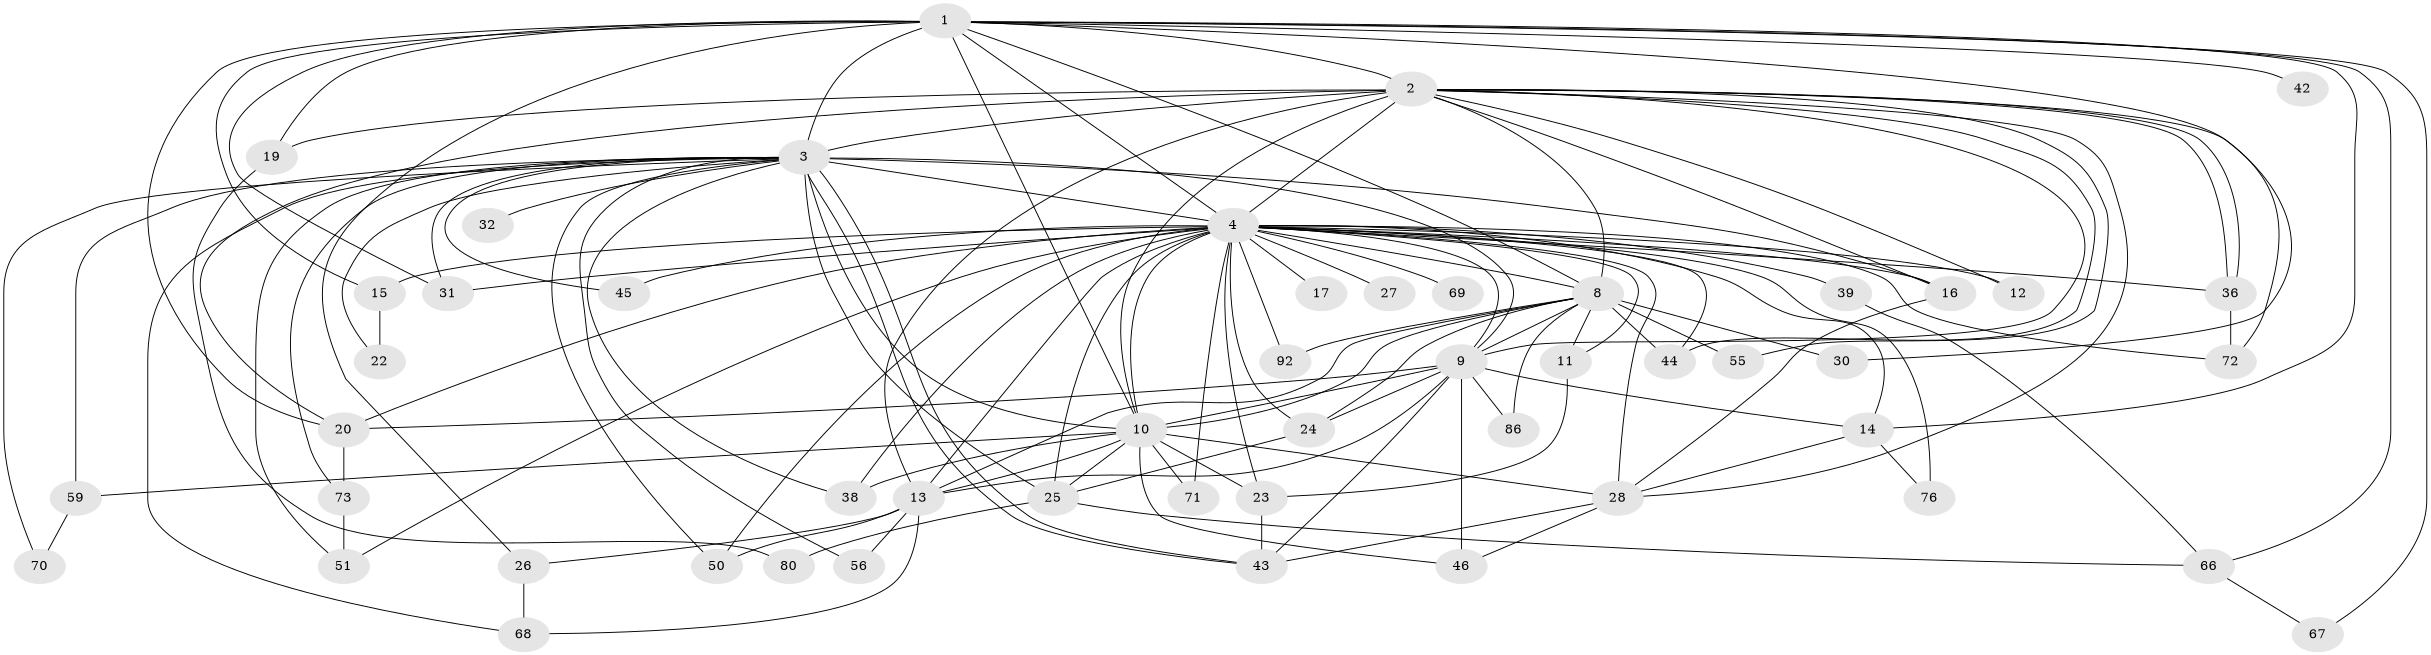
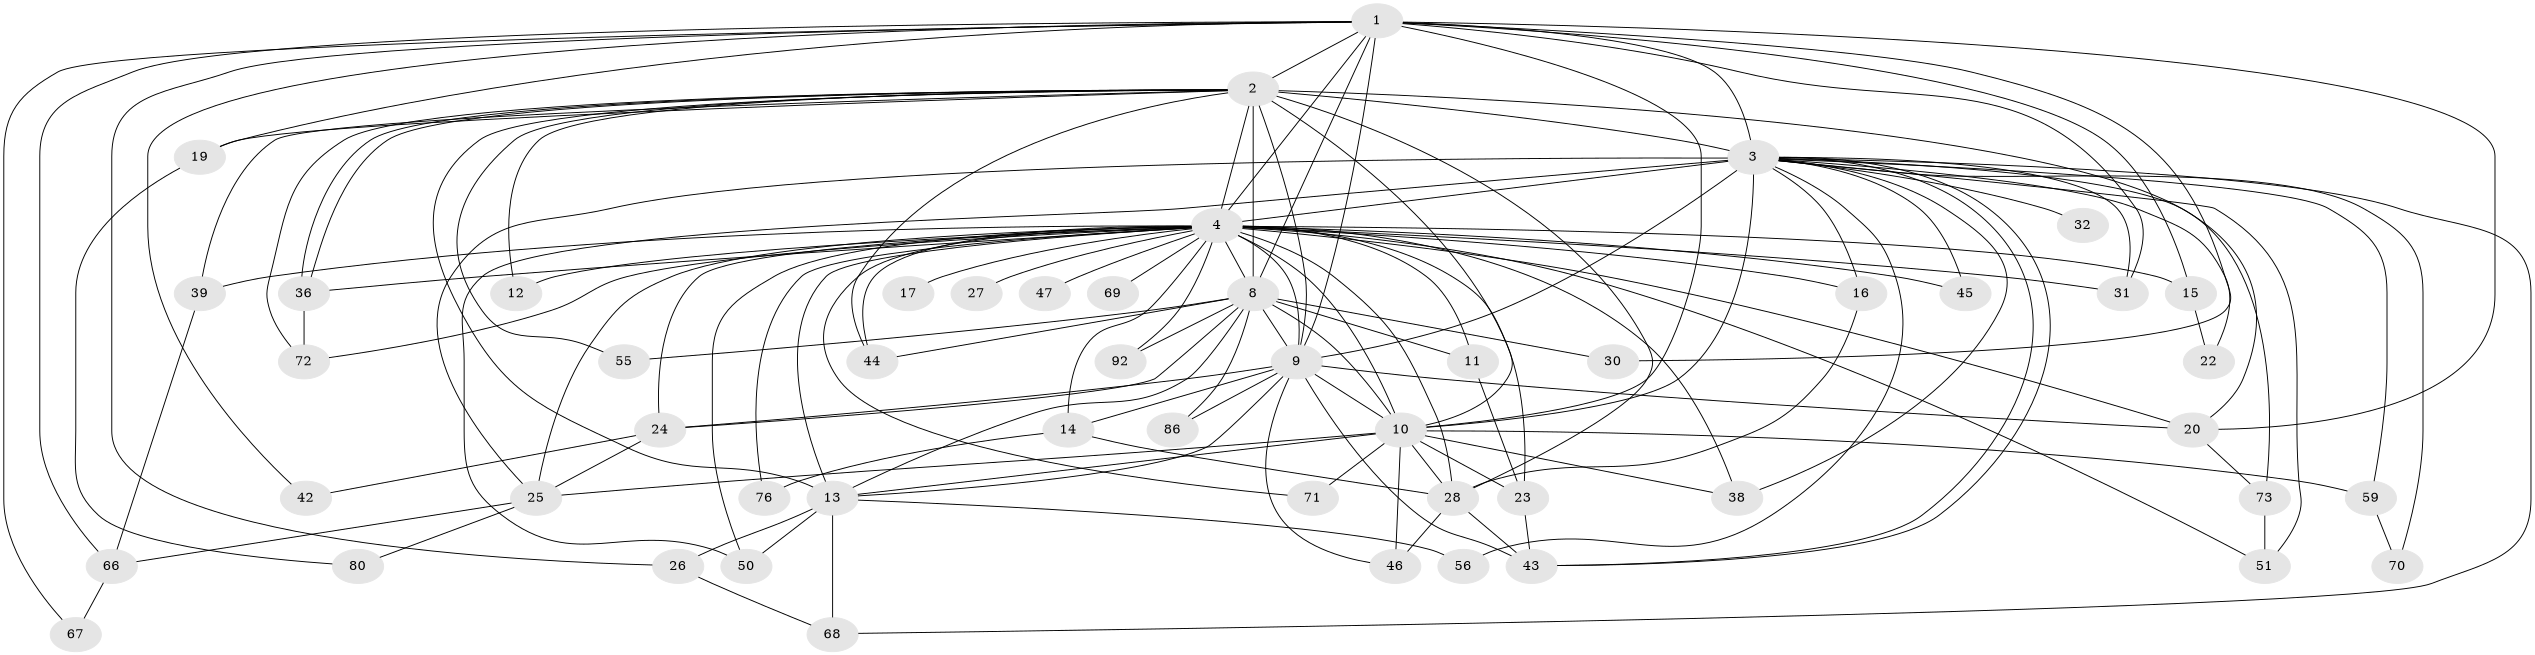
edge "1" -- "14": now "1" -- "9"
edge "2" -- "16": now "2" -- "39"
node "47": added
edge "24" -- "42": added
